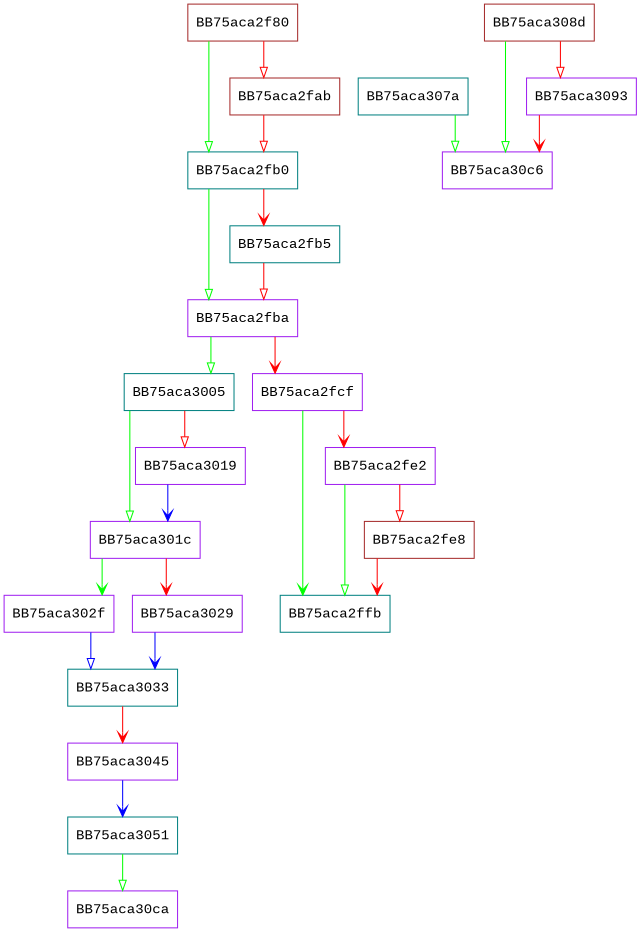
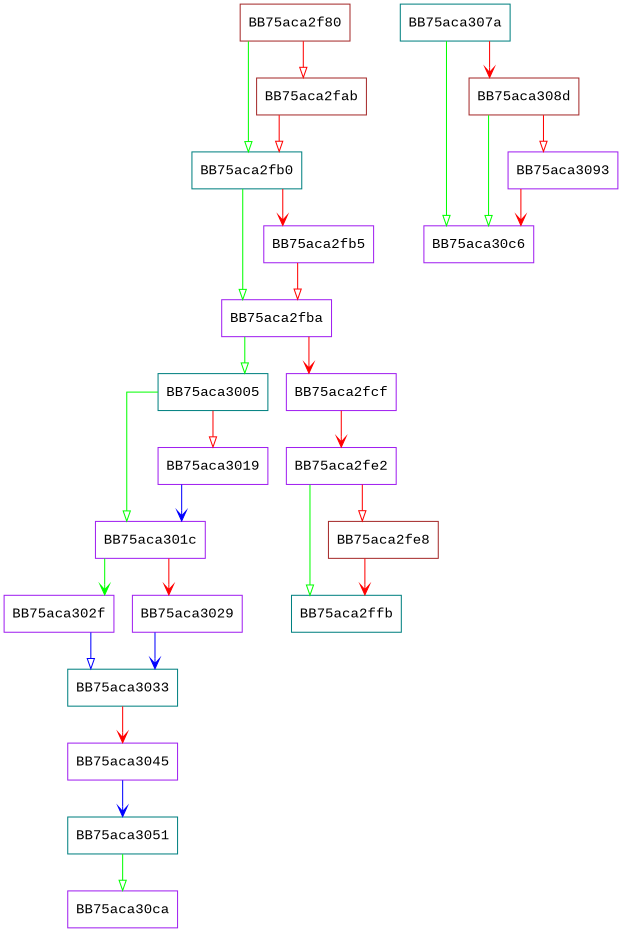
edge "BB75aca307a" -> "BB75aca308d": added
node "BB75aca2fb5": color teal -> purple
edge "BB75aca2fcf" -> "BB75aca2ffb": removed
